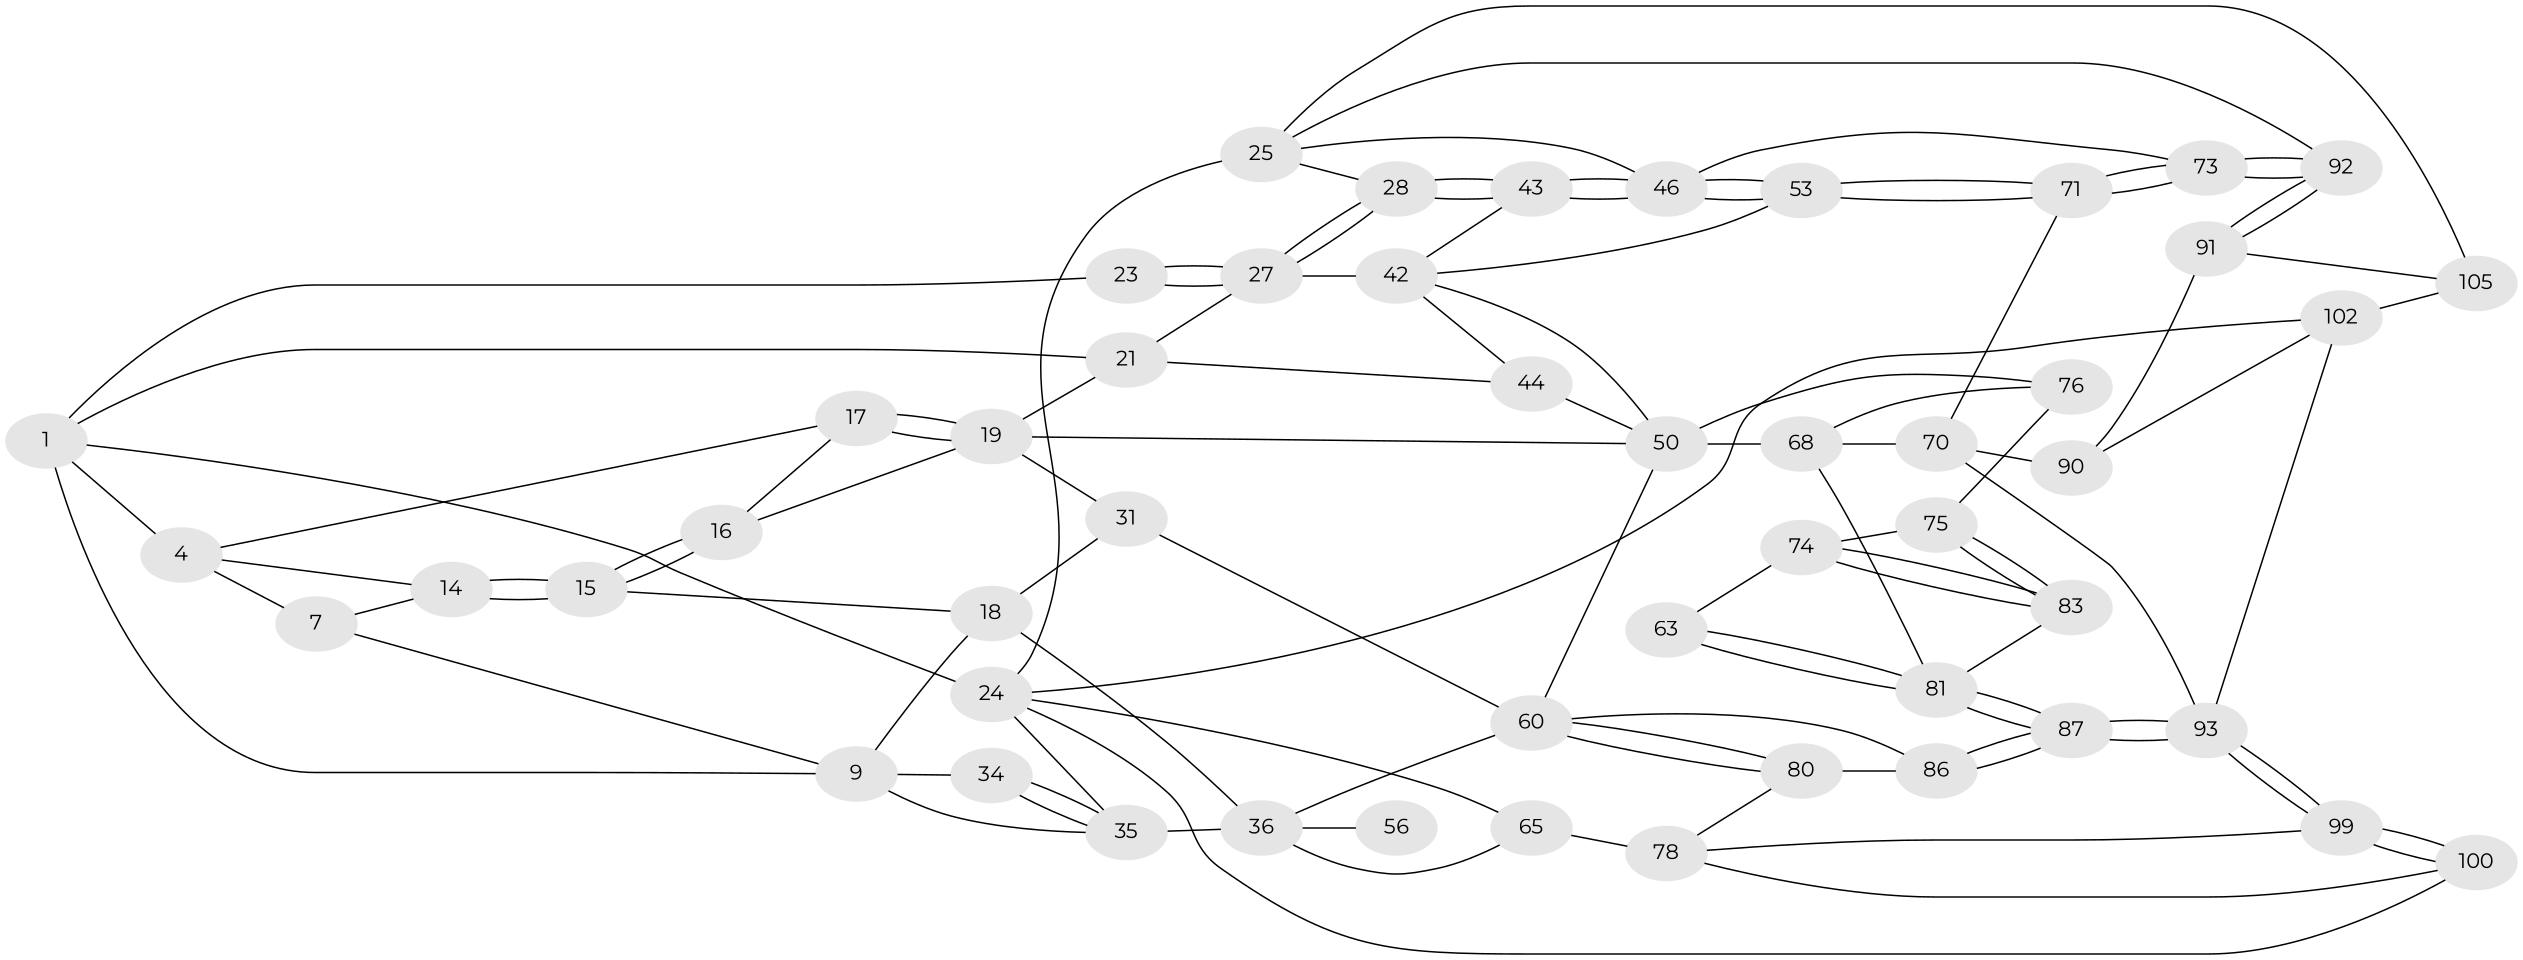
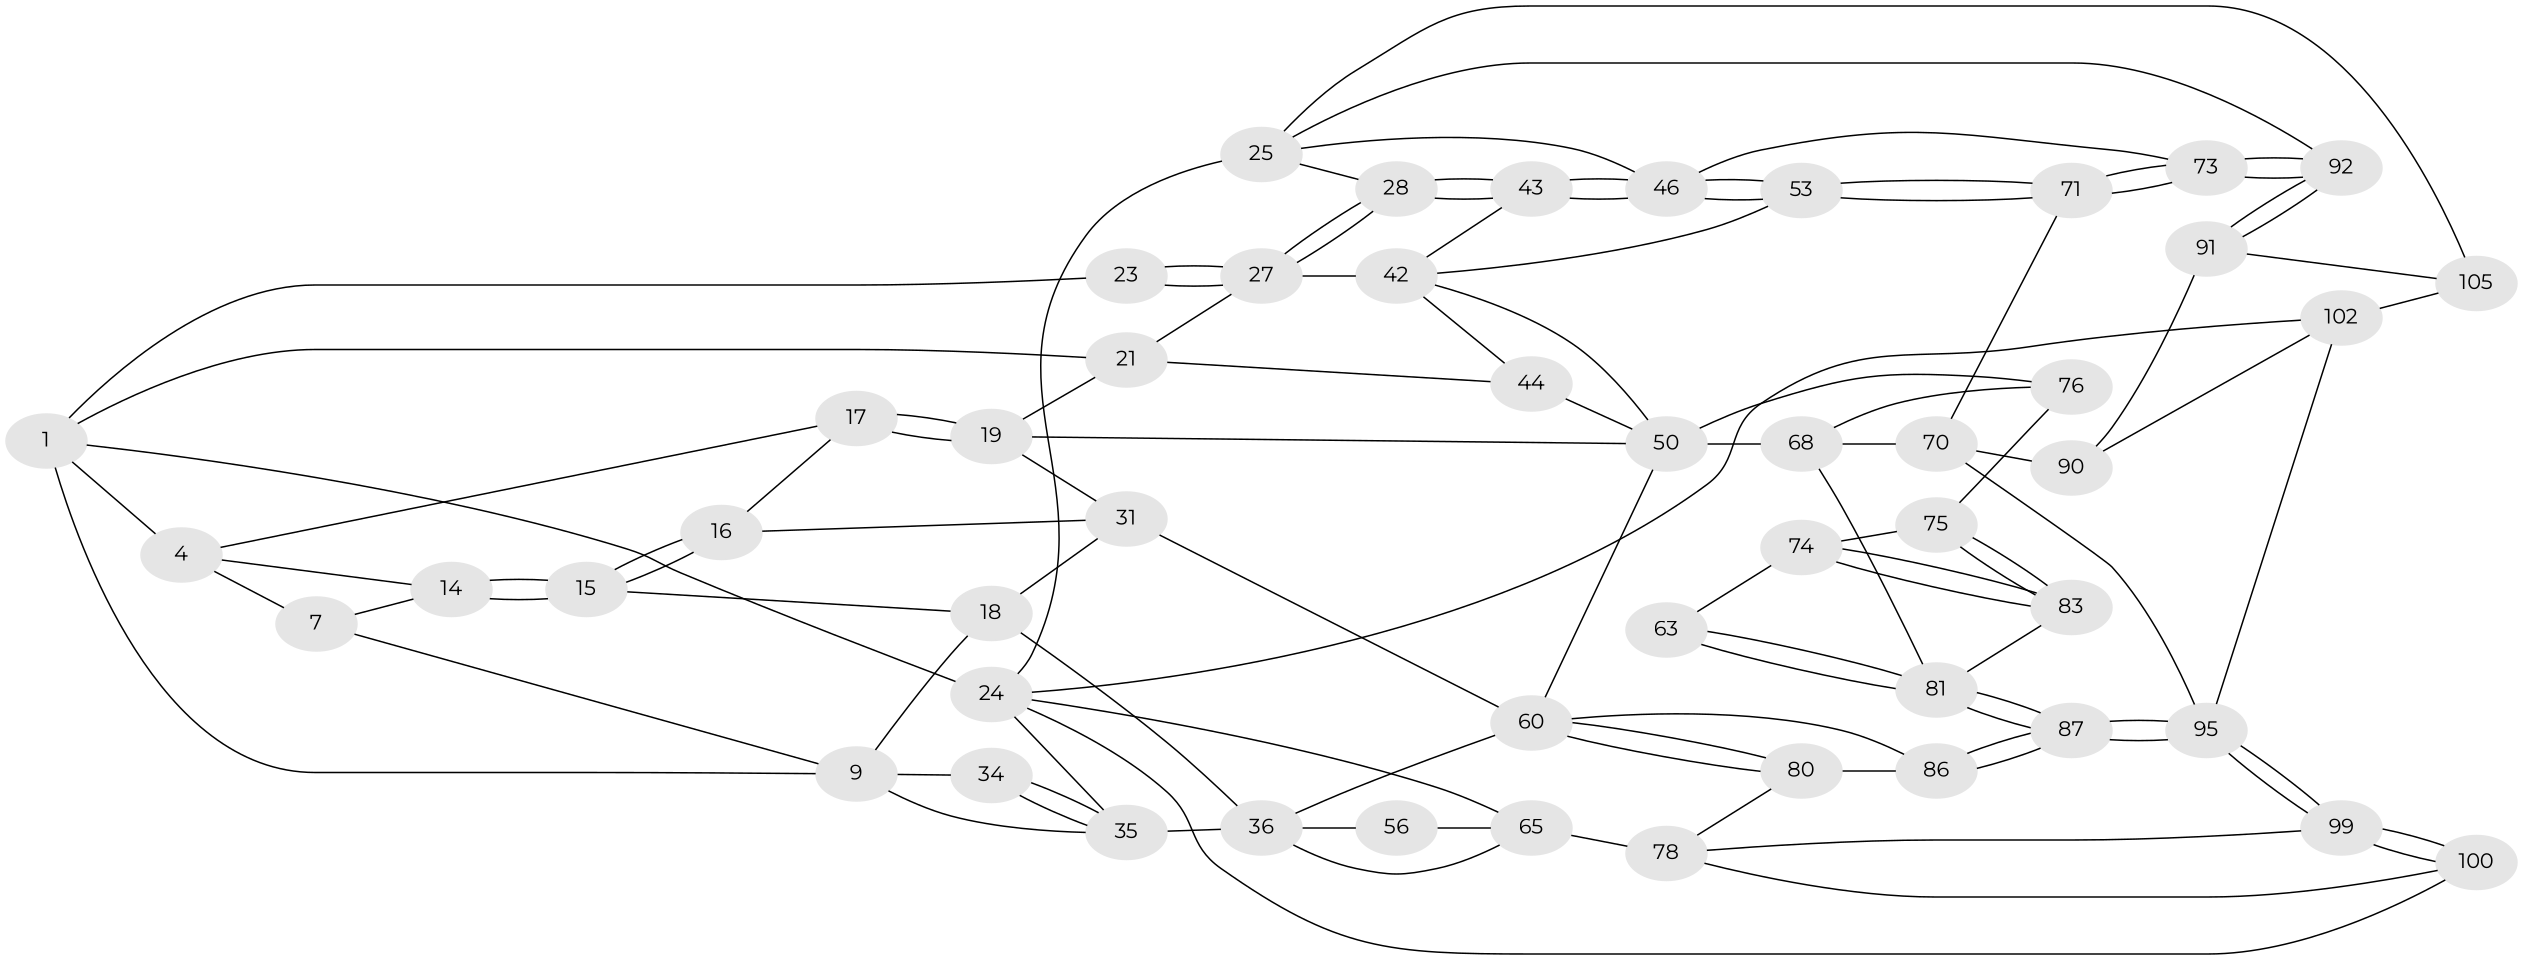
edge "19" -- "16": now "31" -- "16"
node "93": label "93" -> "95"
edge "56" -- "65": added
